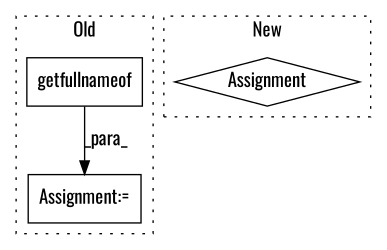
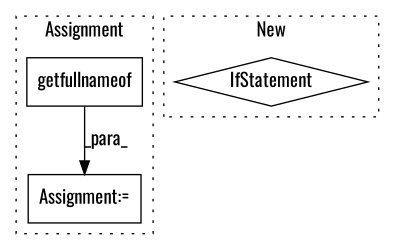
cluster "Old": label "Old" -> "Assignment"
node "Assignment": label "Assignment" -> "IfStatement"
